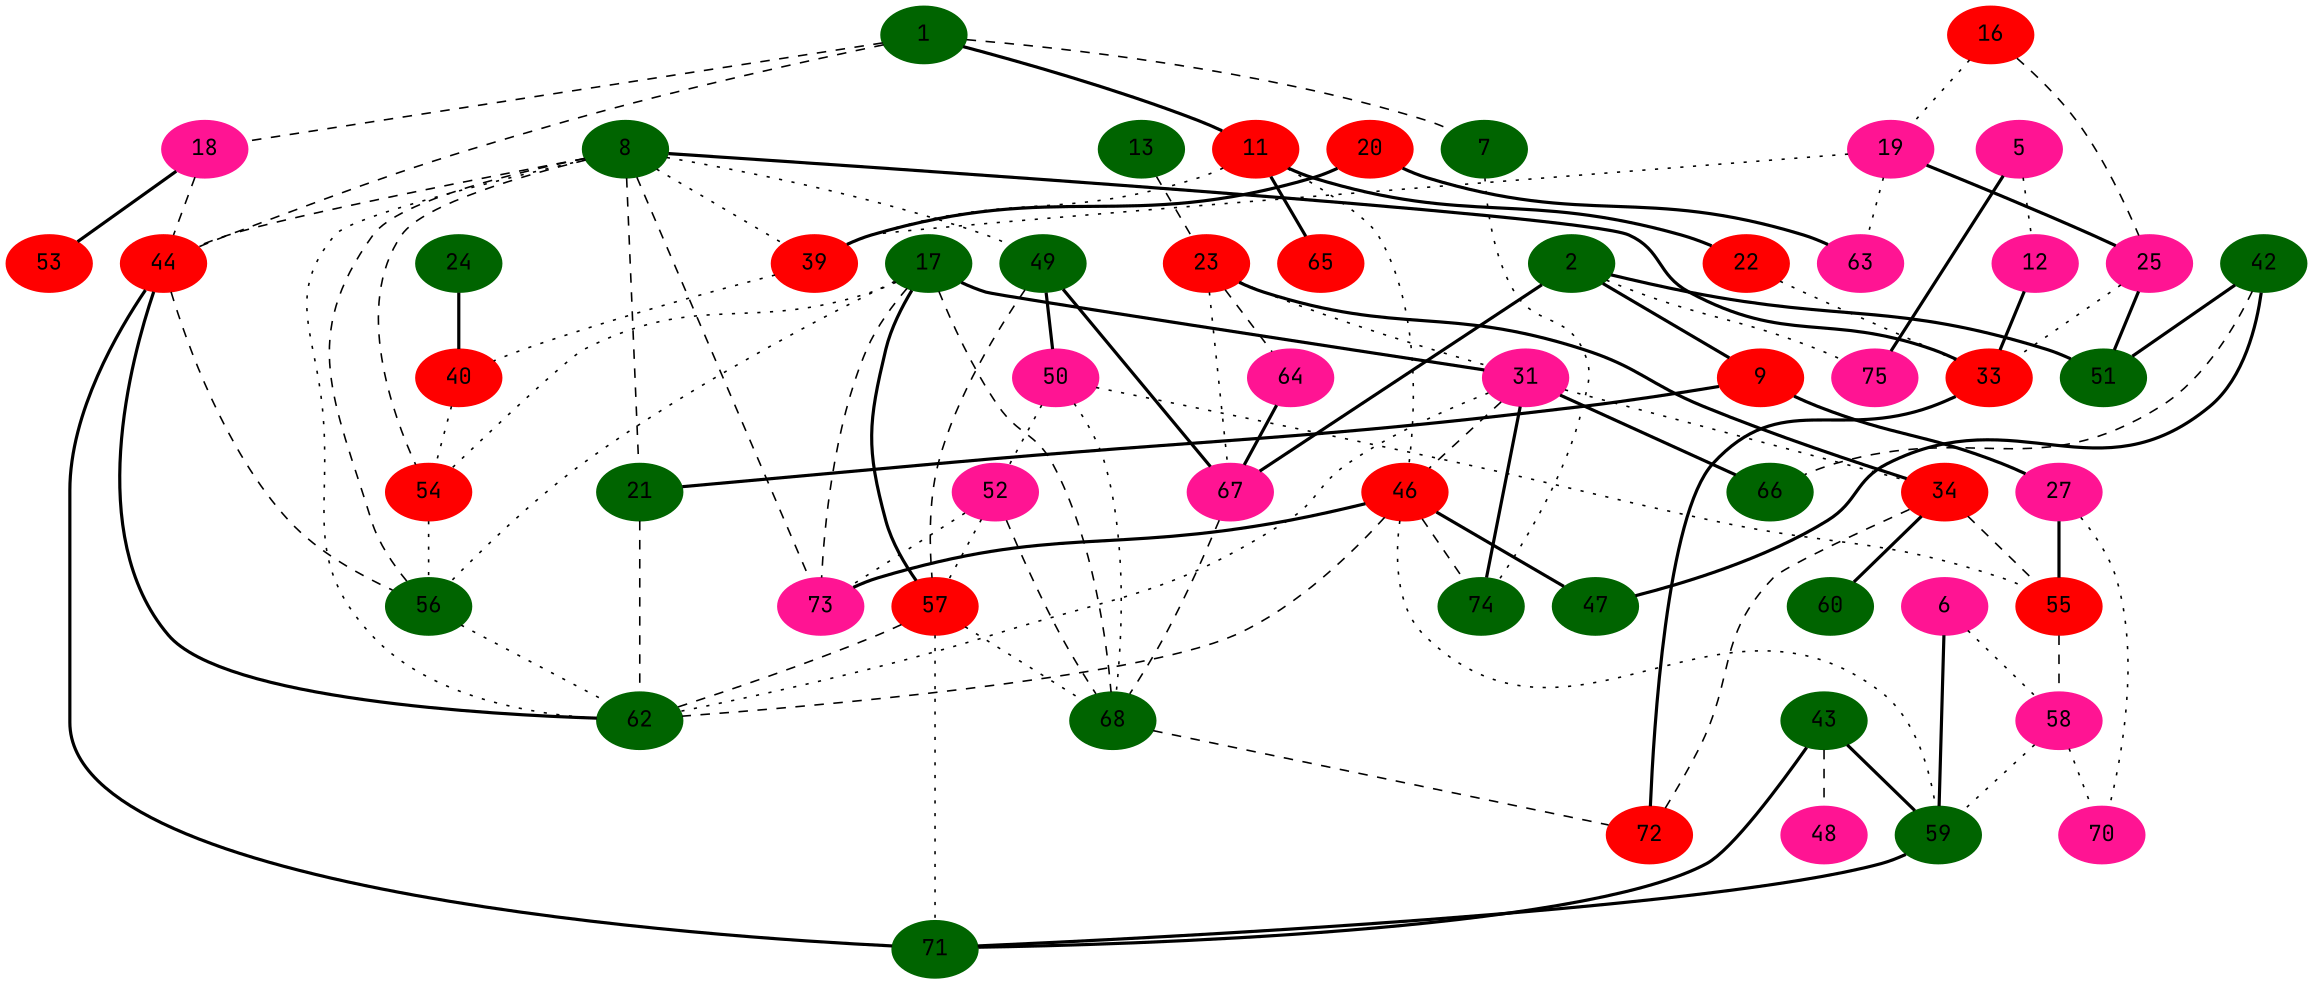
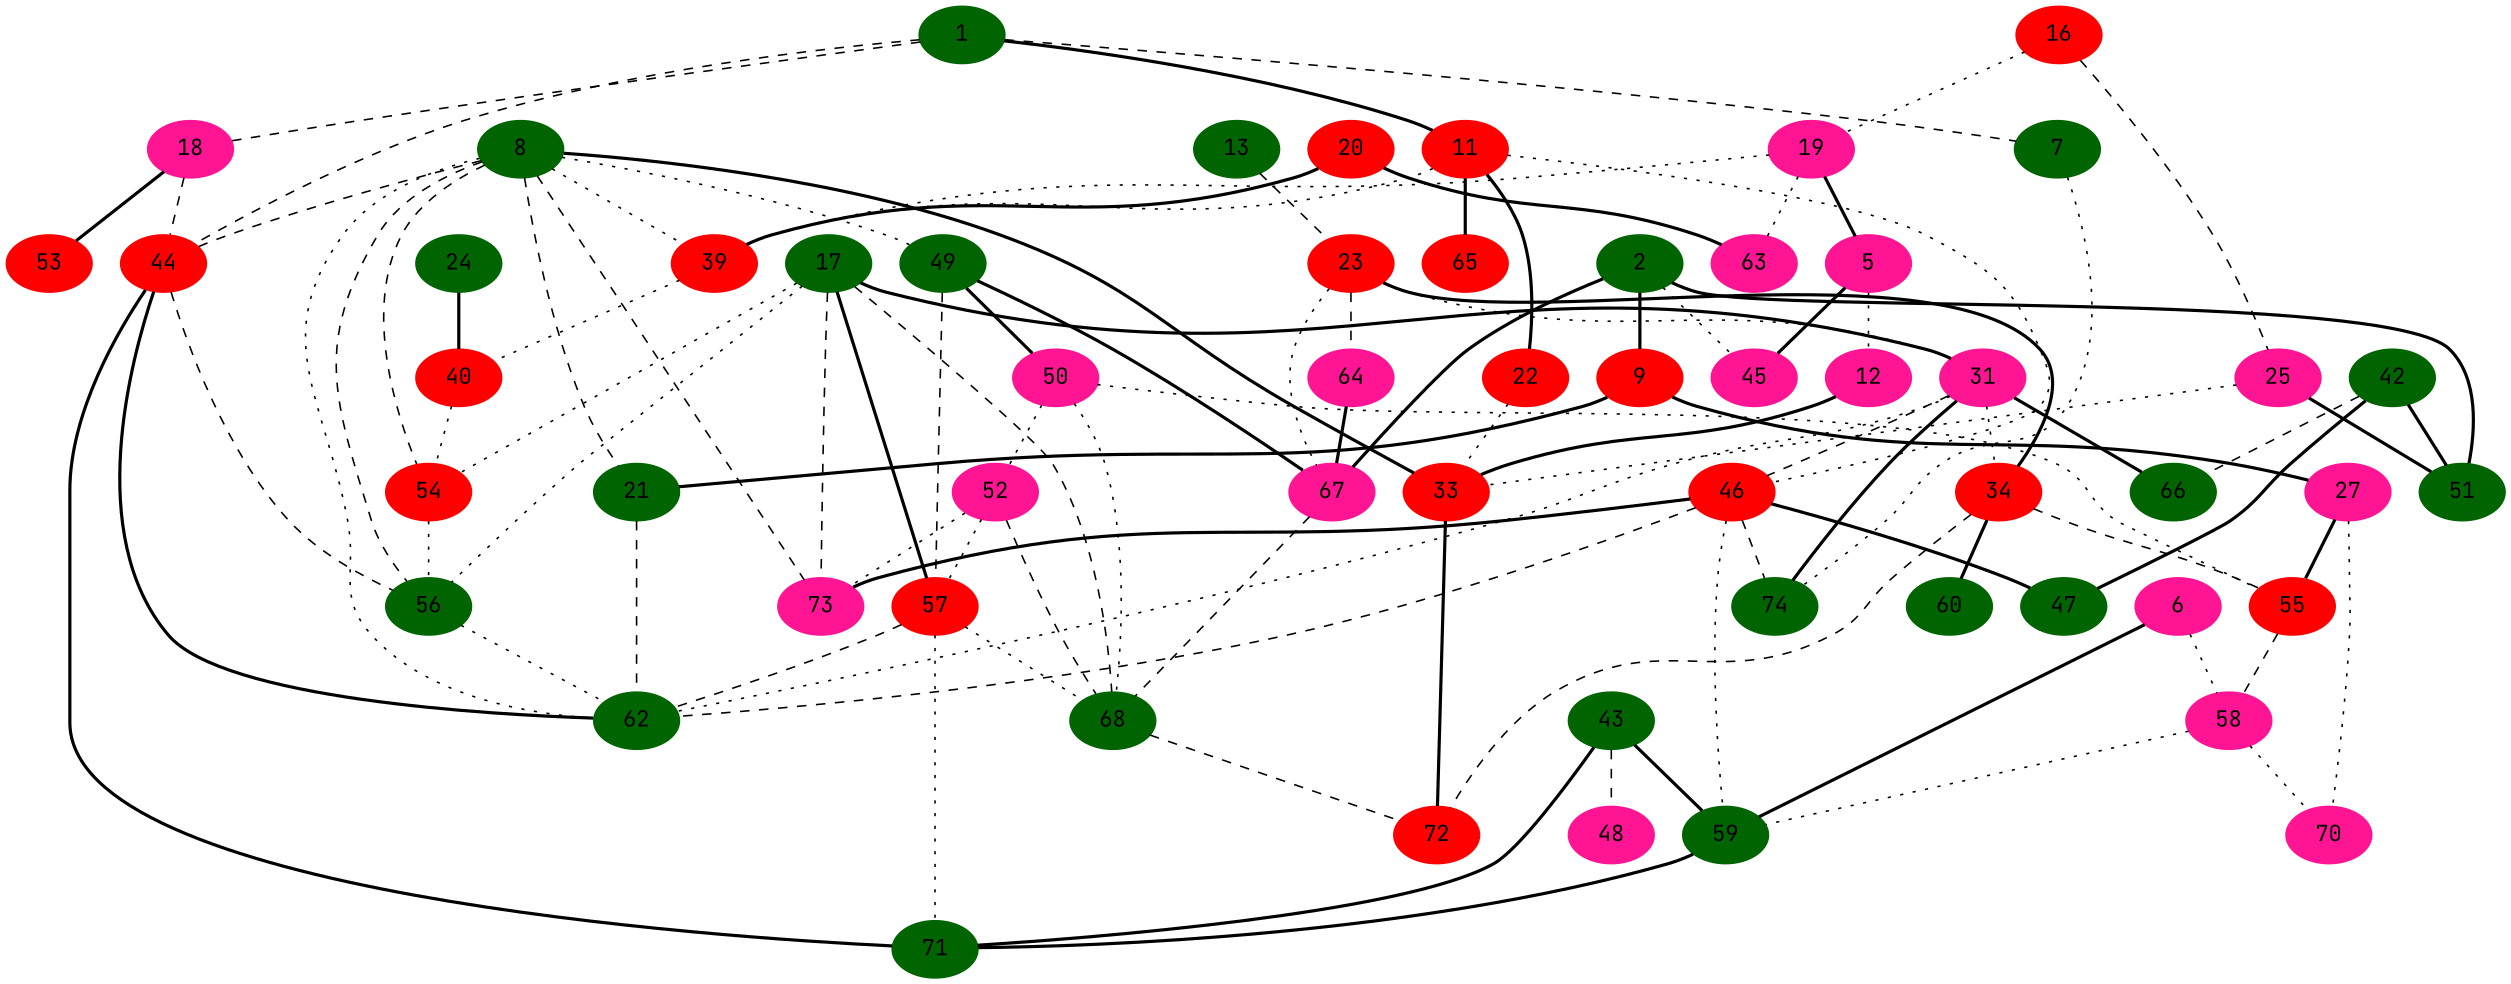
edge "19" -- "25": now "19" -- "5"
node "75": label "75" -> "45"
